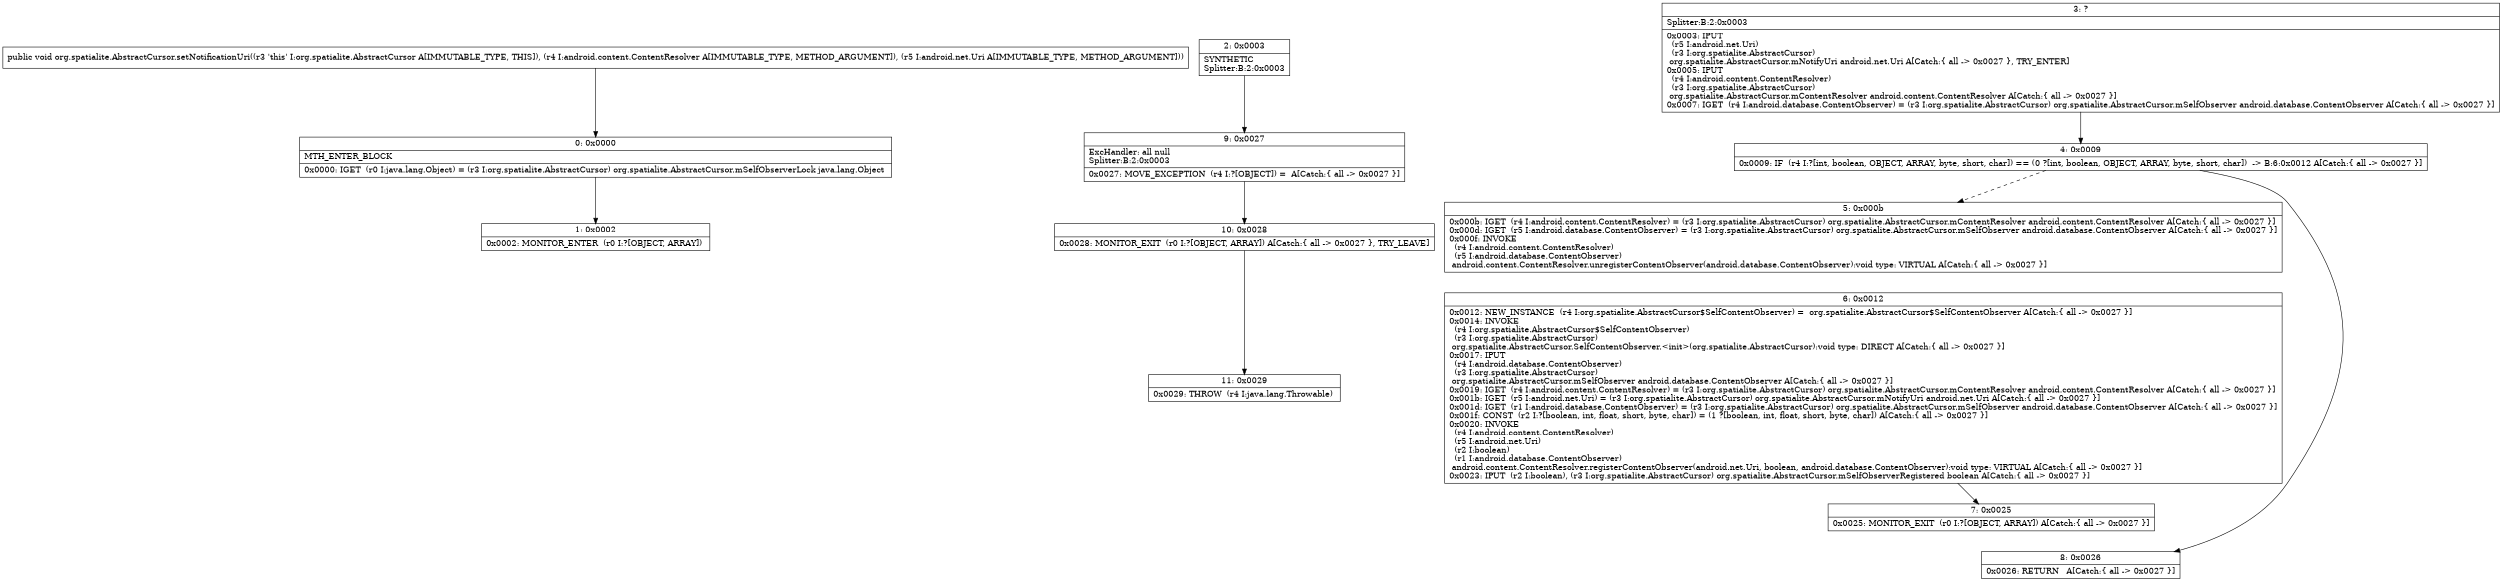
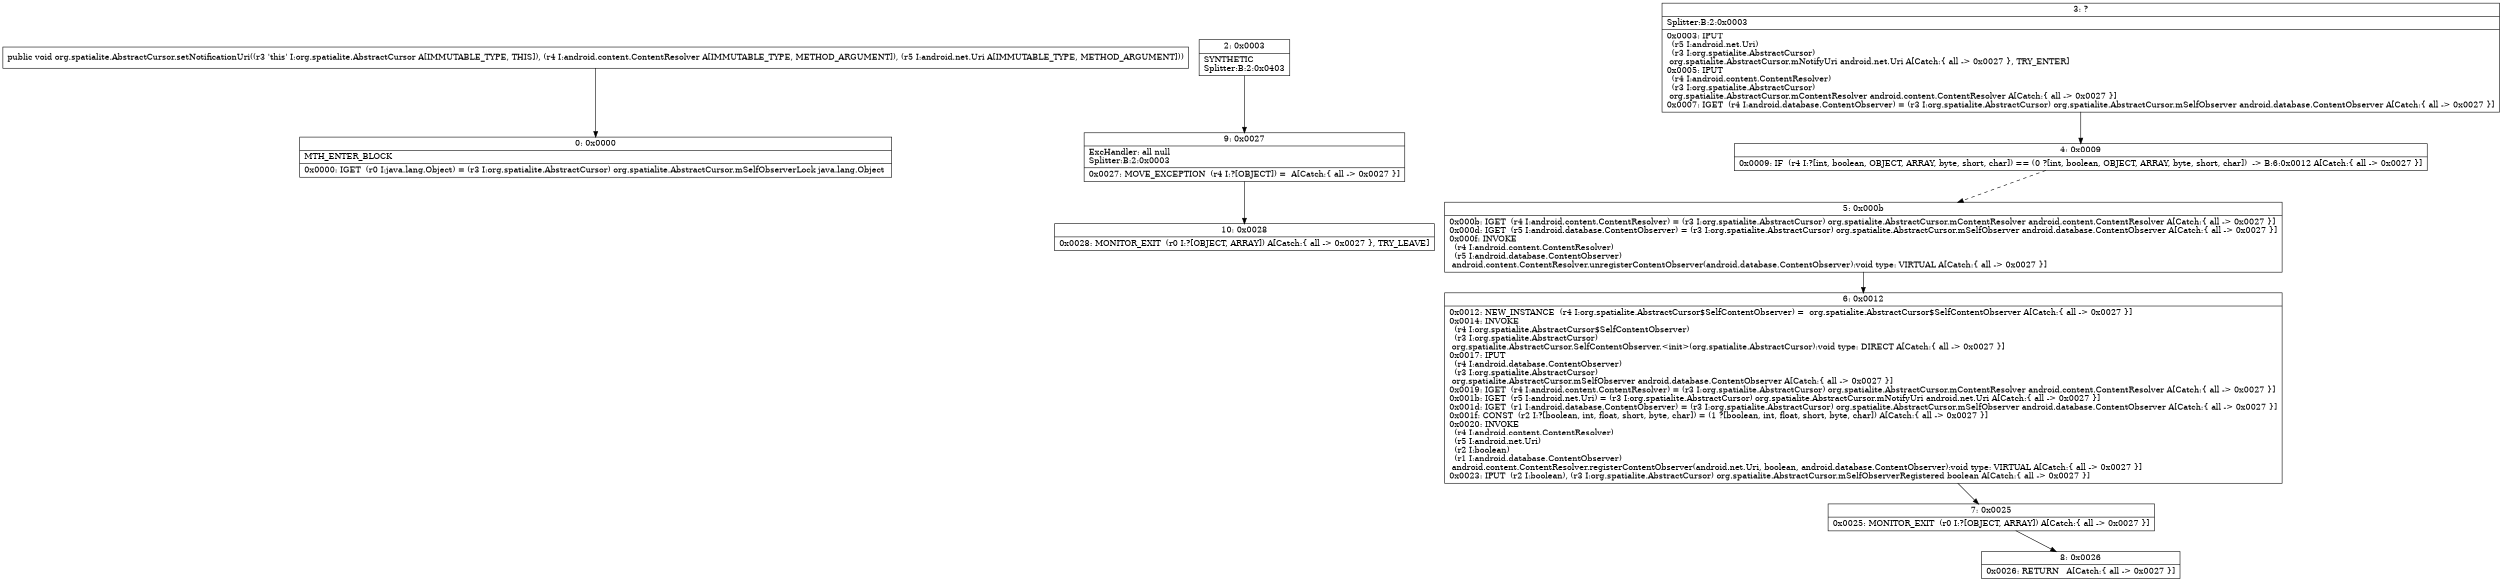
node "2: 0x0003": text "Splitter:B:2:0x0003" -> "Splitter:B:2:0x0403"
node "1: 0x0002": removed
edge "5: 0x000b" -> "6: 0x0012": added
edge "4: 0x0009" -> "8: 0x0026": now "7: 0x0025" -> "8: 0x0026"
node "11: 0x0029": removed
